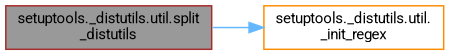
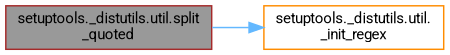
node "setuptools._distutils.util.split _distutils": label "setuptools._distutils.util.split _distutils" -> "setuptools._distutils.util.split _quoted"
